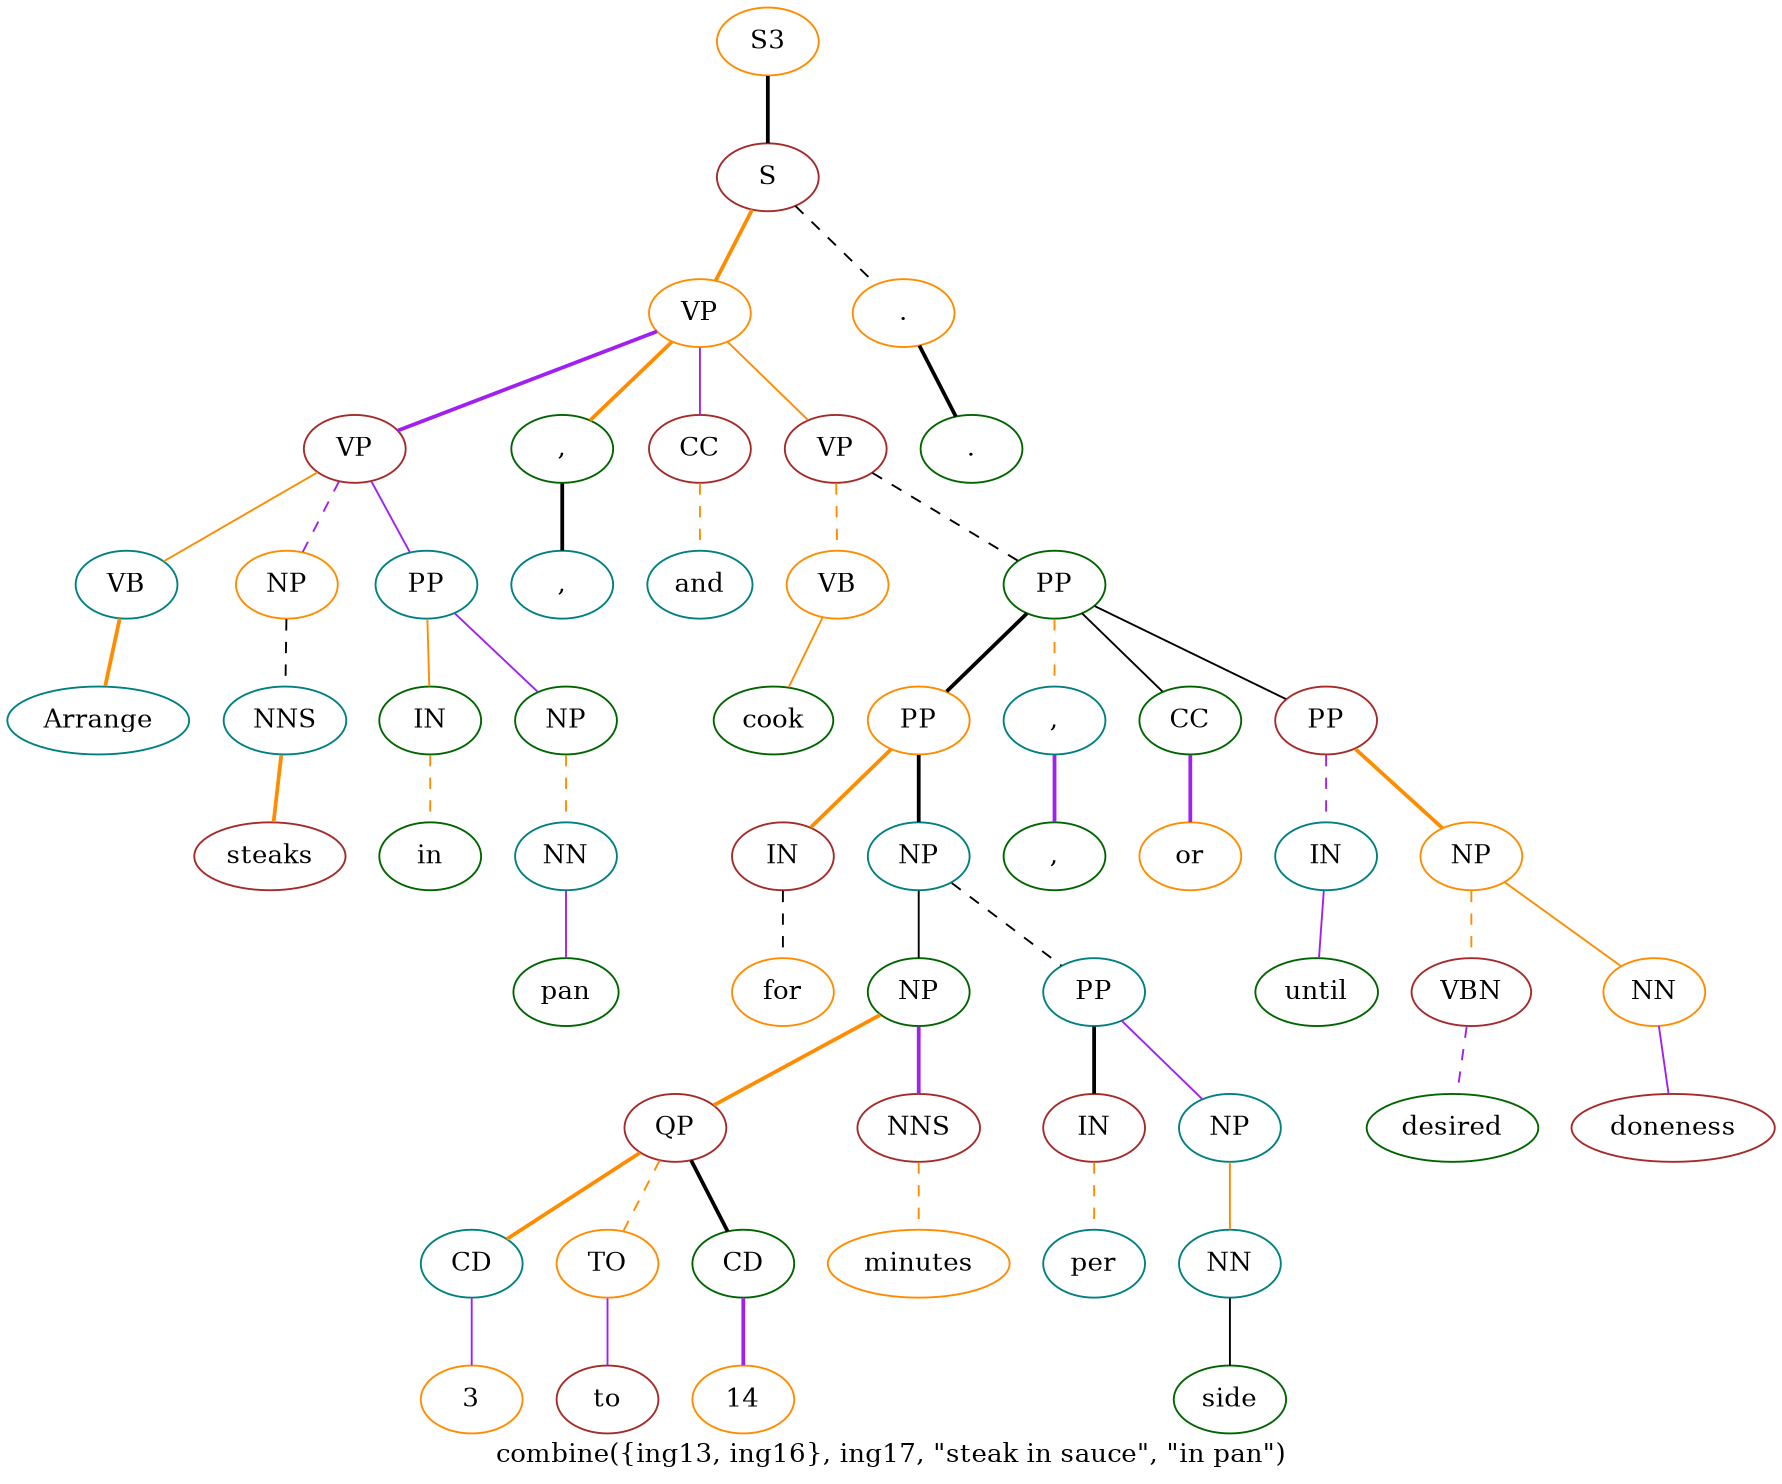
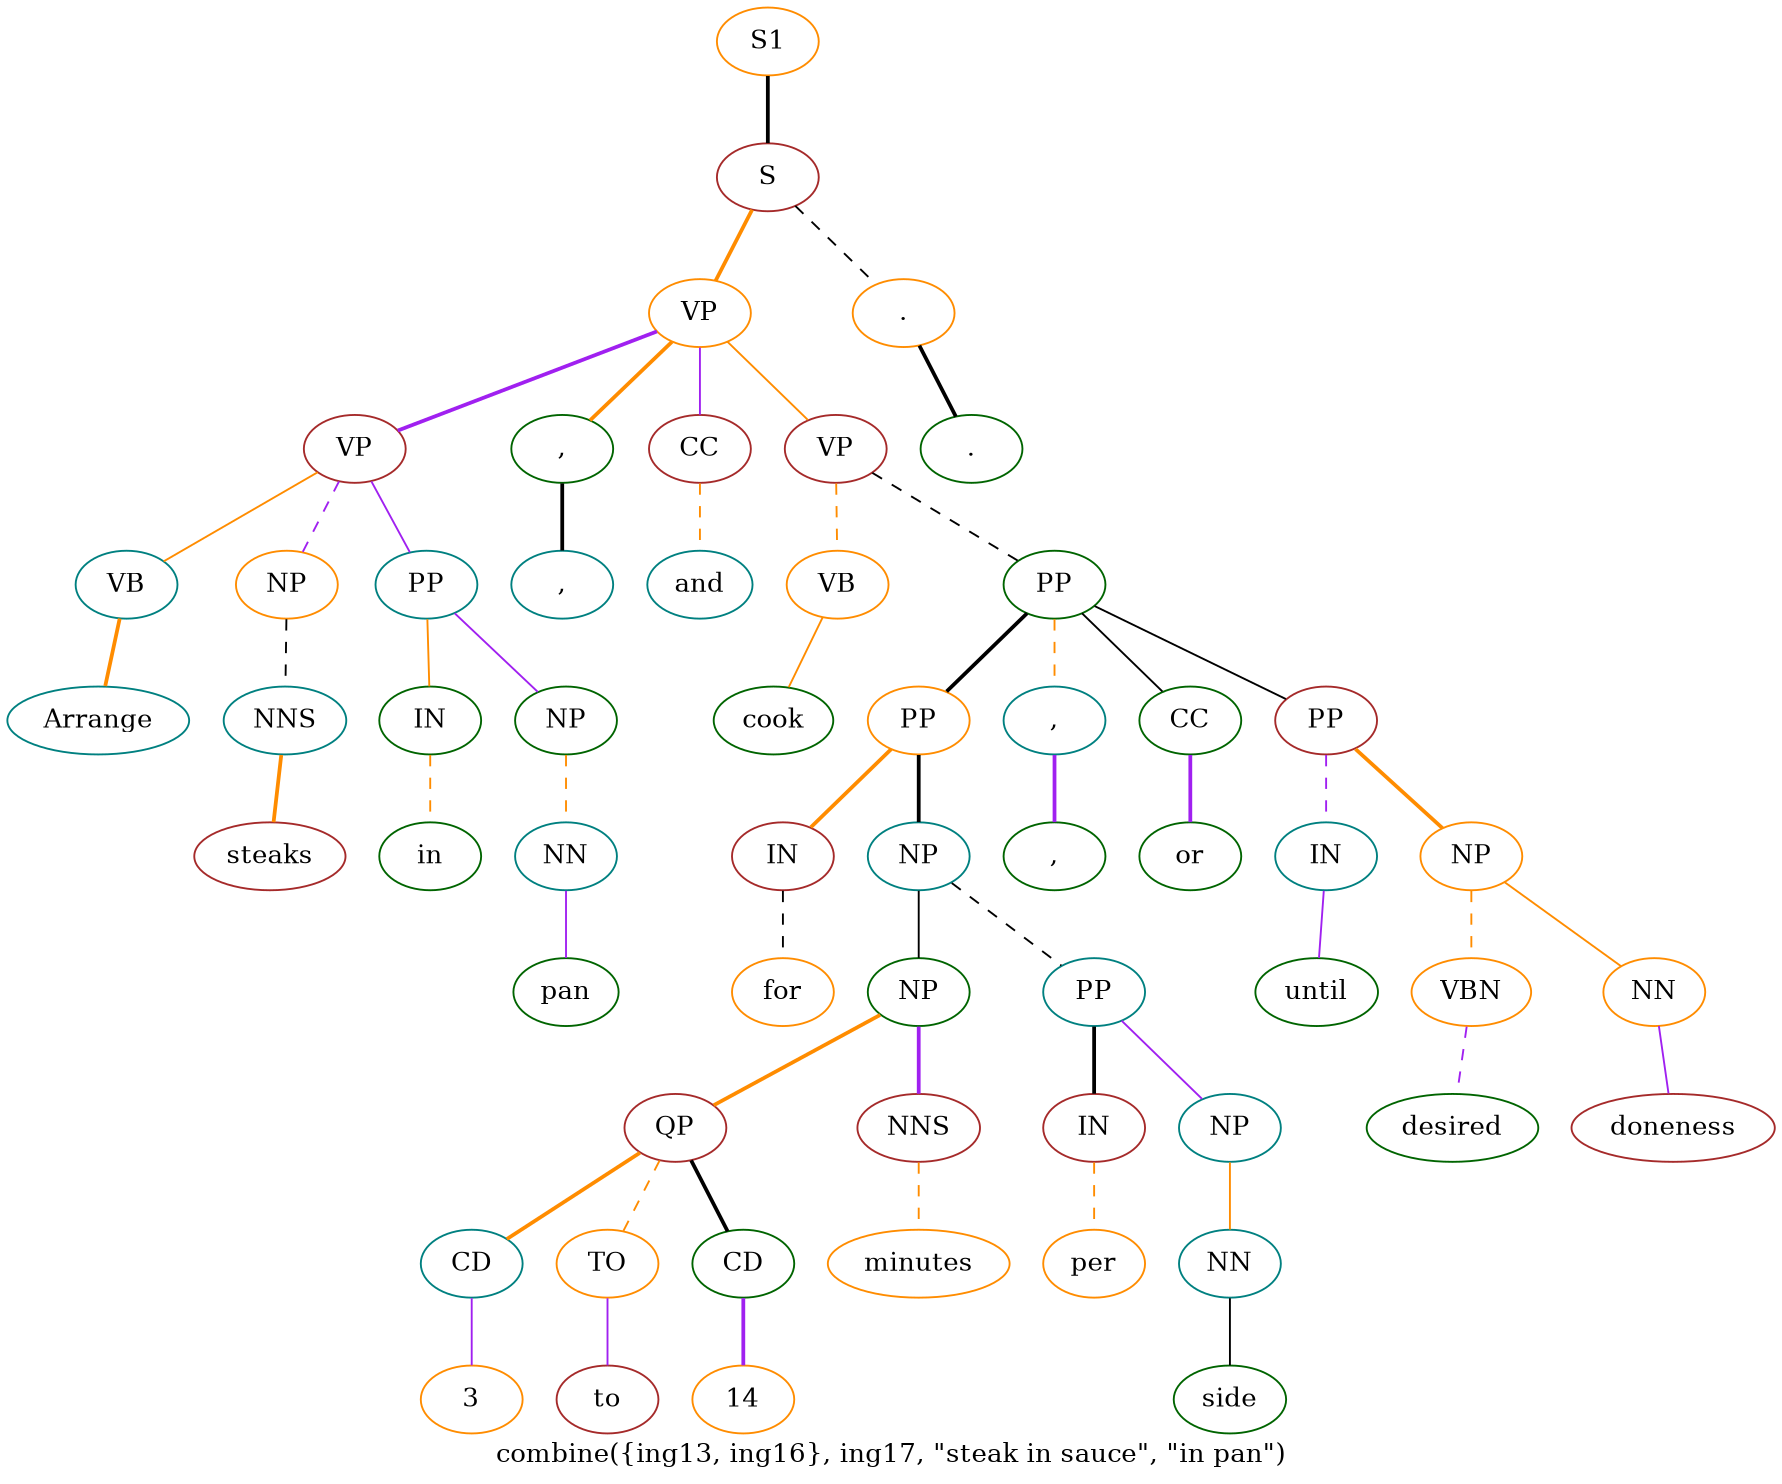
node "S3": label "S3" -> "S1"
node "or": color darkorange -> darkgreen
node "VBN": color brown -> darkorange
node "per": color teal -> darkorange
